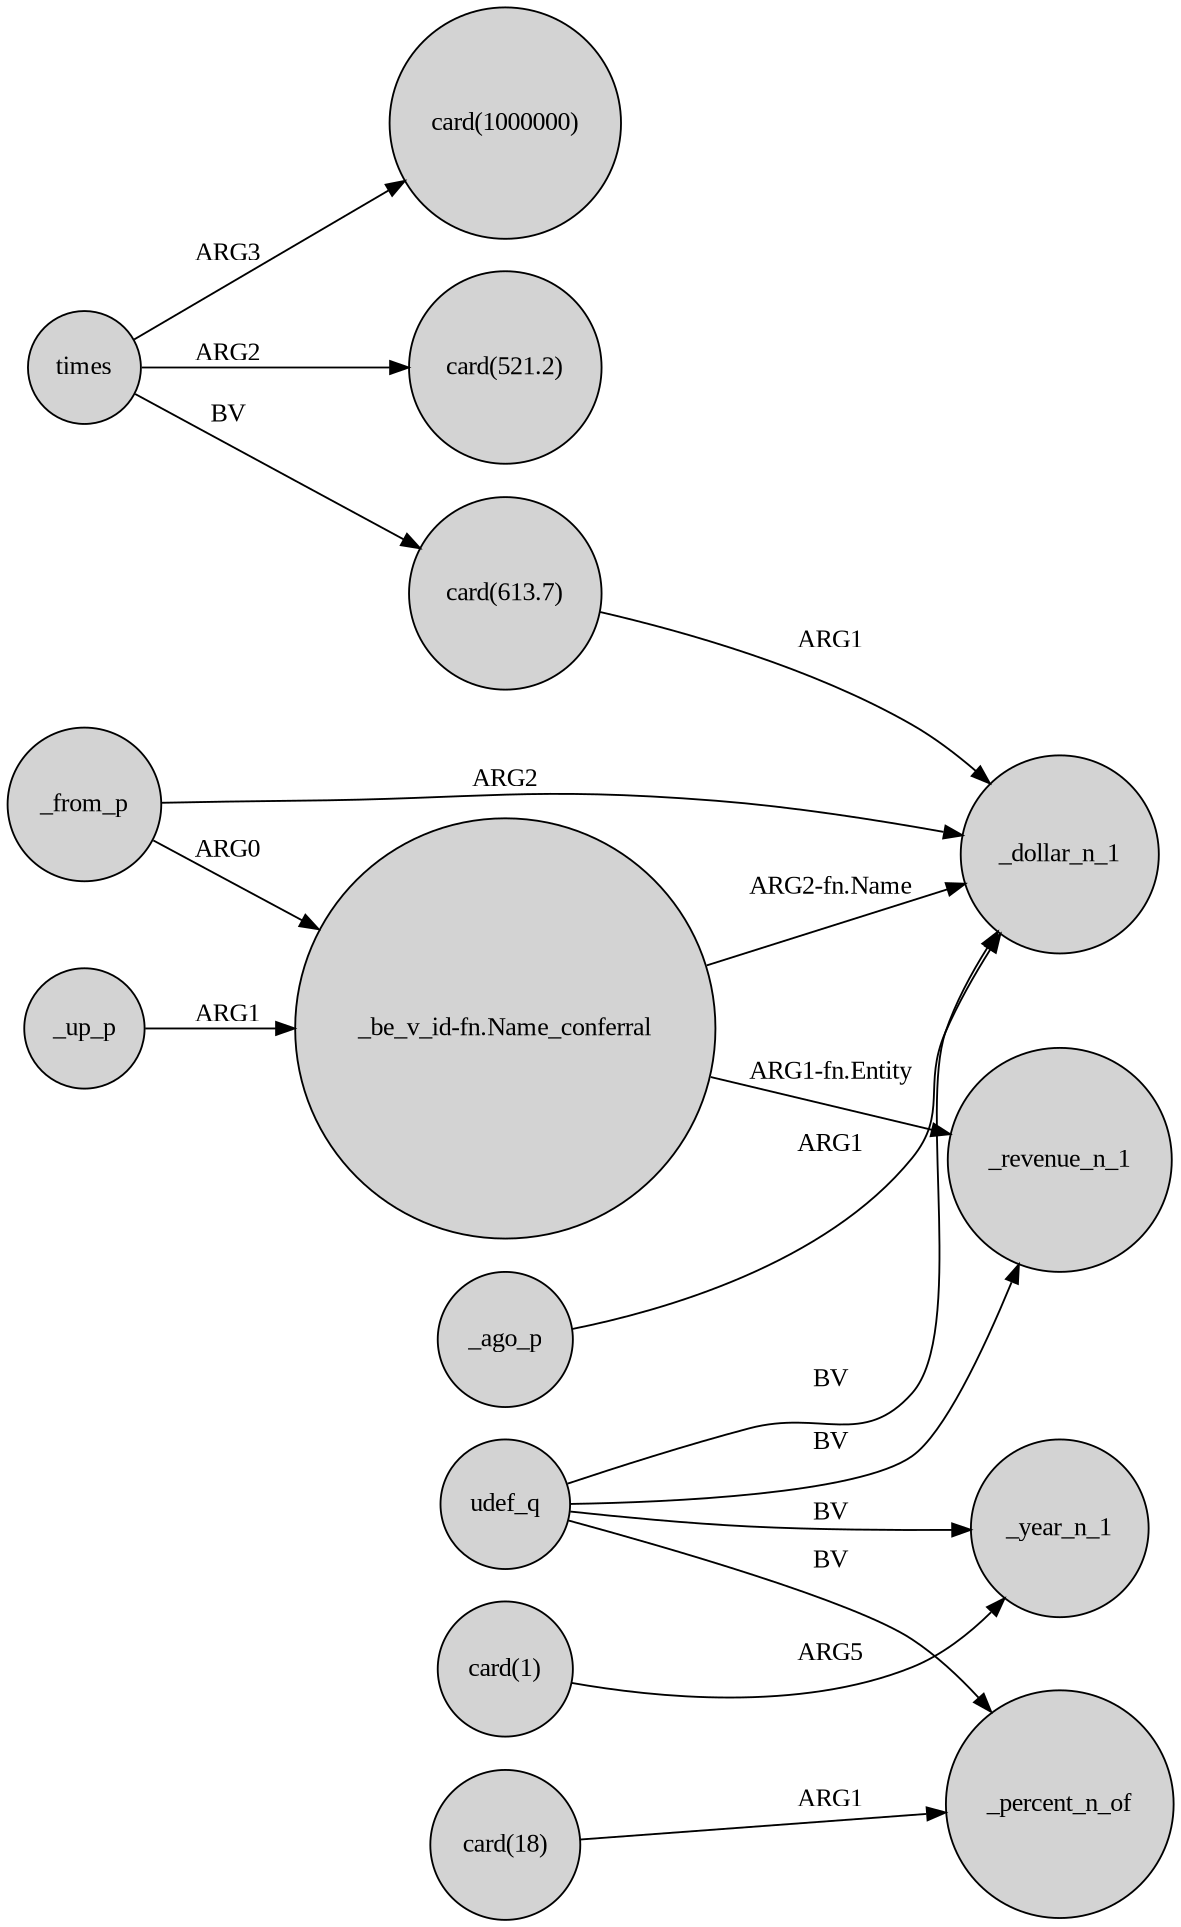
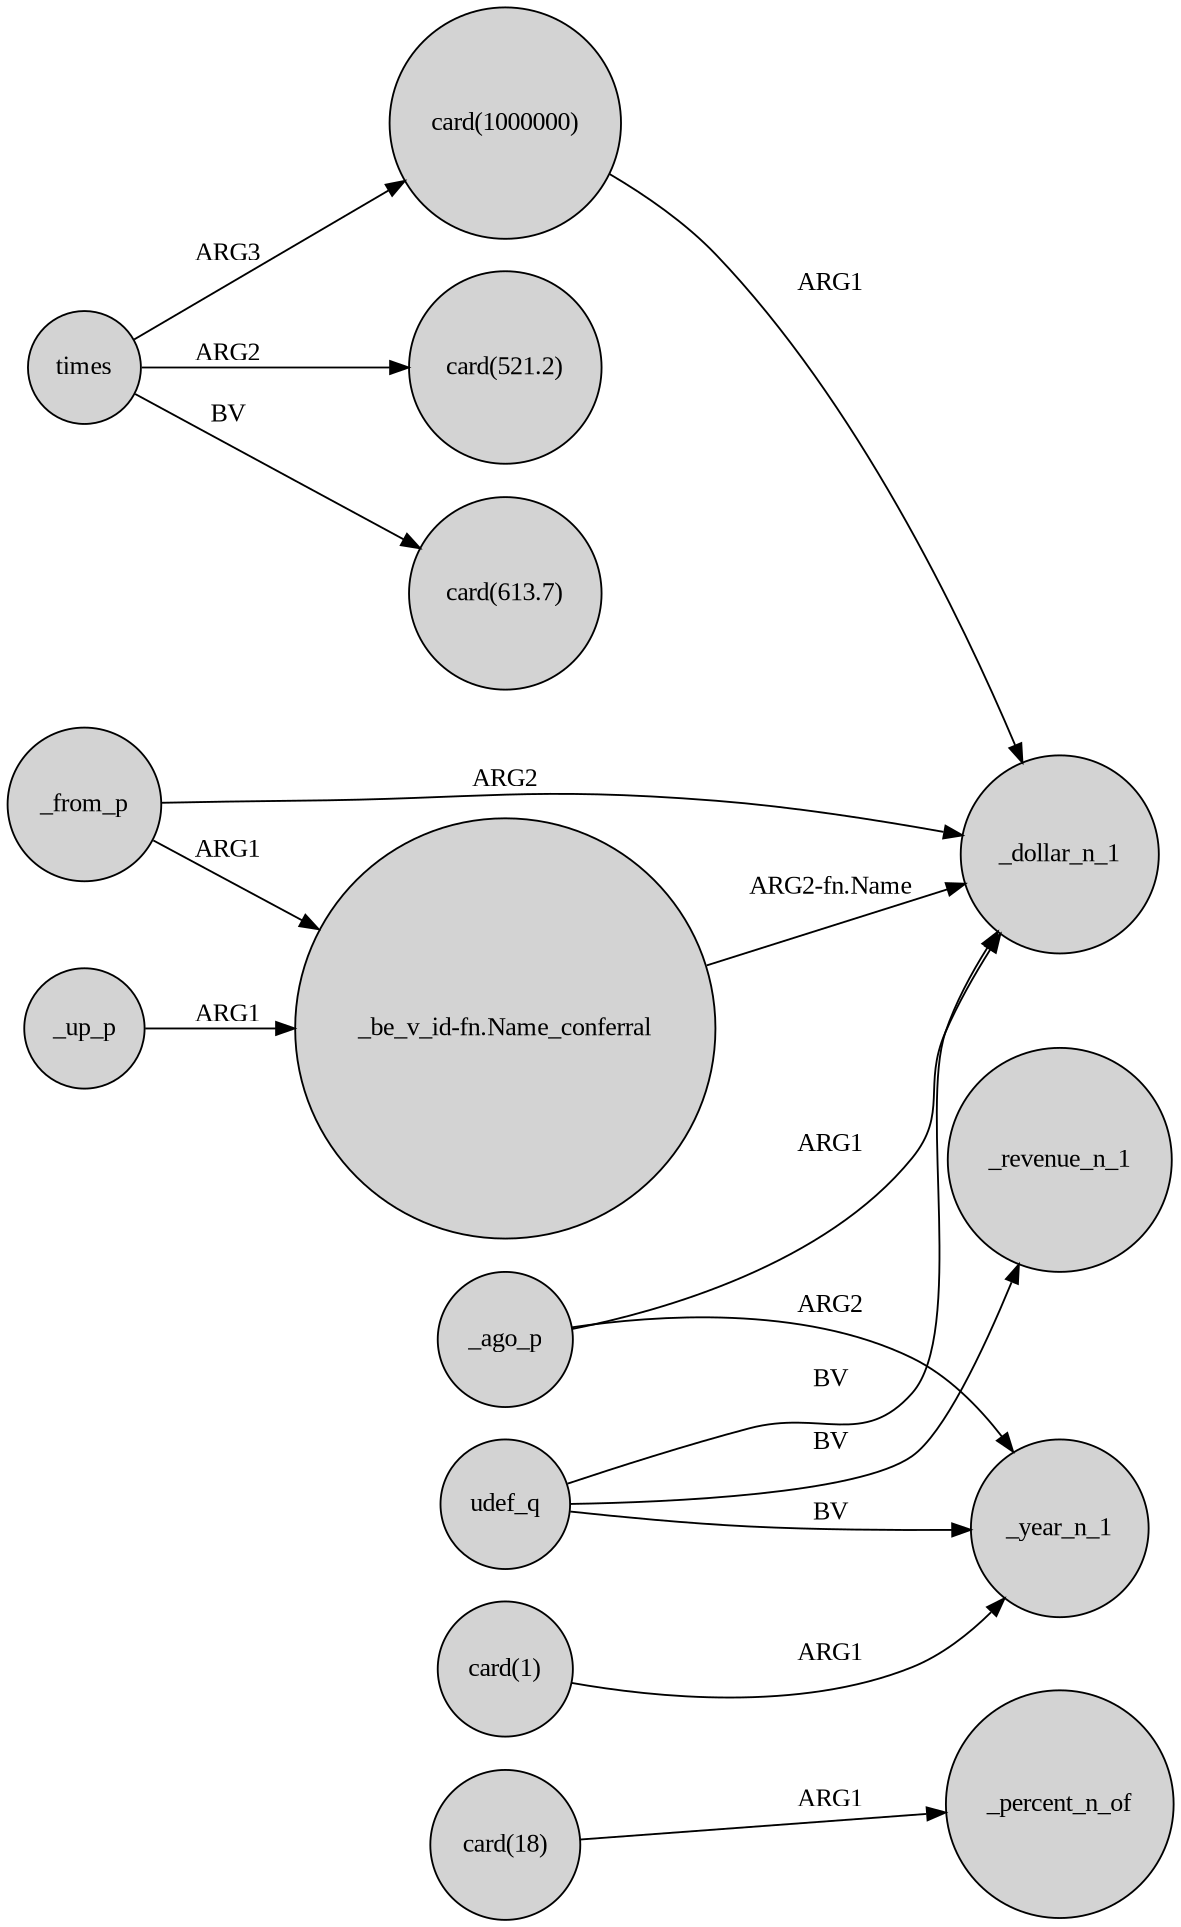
edge "card(613.7)" -> "_dollar_n_1": now "card(1000000)" -> "_dollar_n_1"
edge "_from_p" -> "_be_v_id-fn.Name_conferral": label "ARG0" -> "ARG1"
edge "_be_v_id-fn.Name_conferral" -> "_revenue_n_1": removed, label "ARG1-fn.Entity"
edge "_ago_p" -> "_year_n_1": added, label "ARG2"
edge "udef_q" -> "_percent_n_of": removed, label "BV"
edge "card(1)" -> "_year_n_1": label "ARG5" -> "ARG1"
